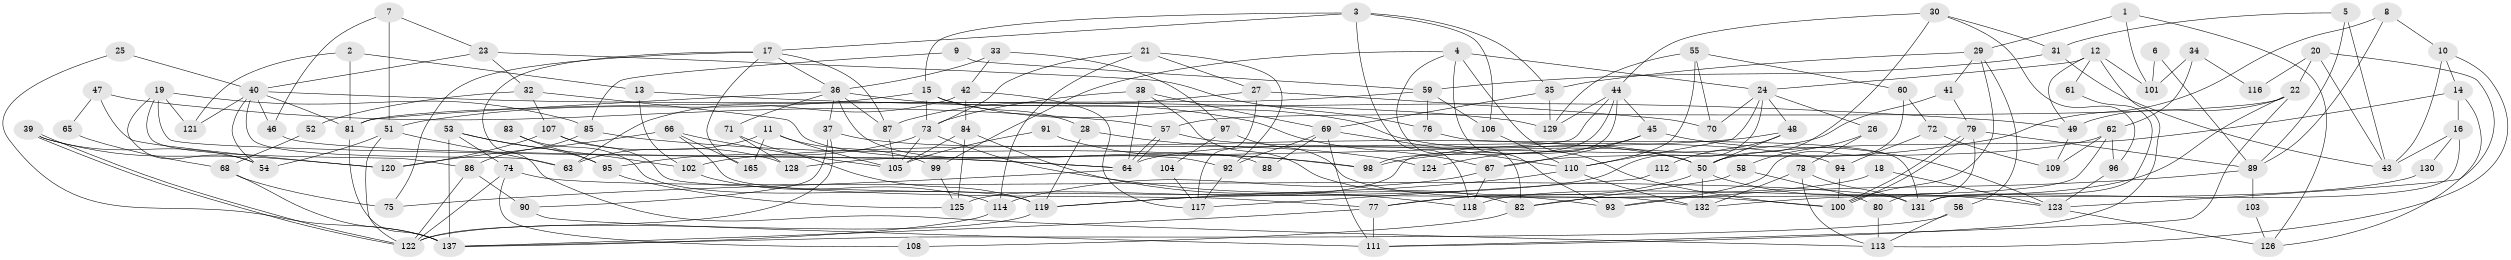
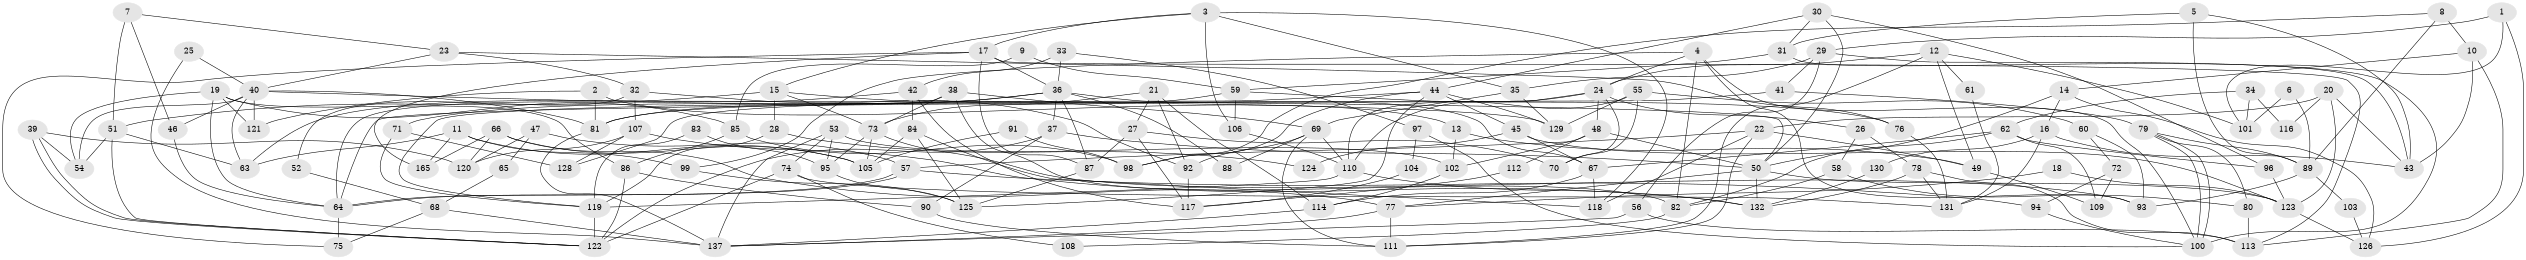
edge "87" -- "105": now "87" -- "125"
